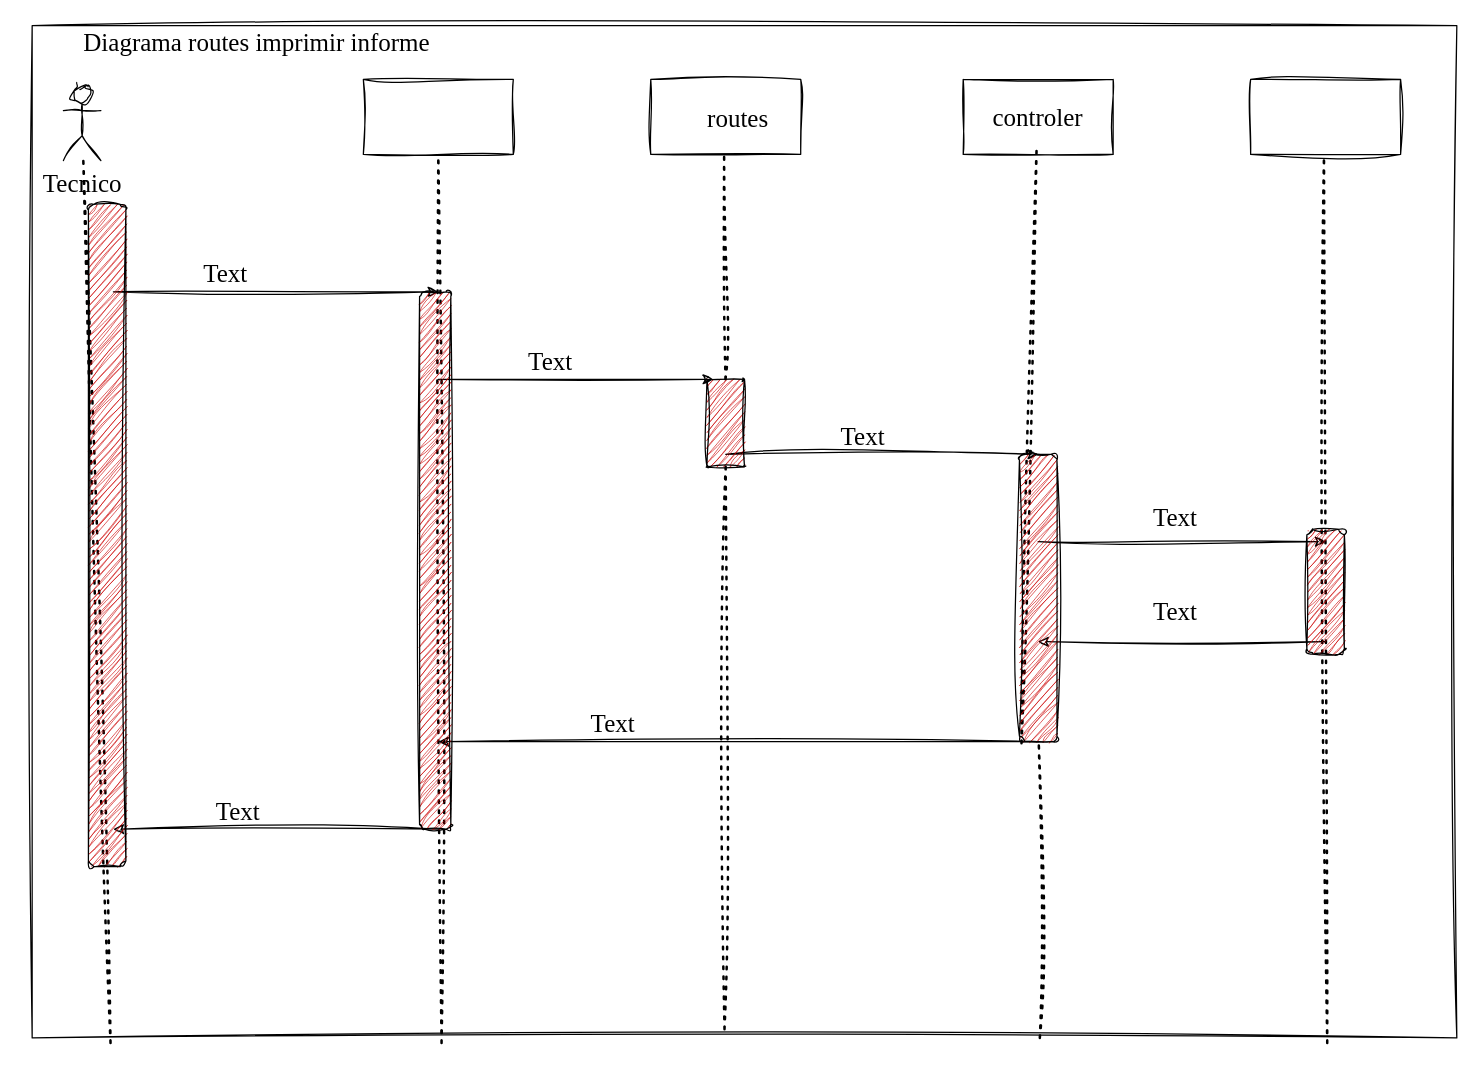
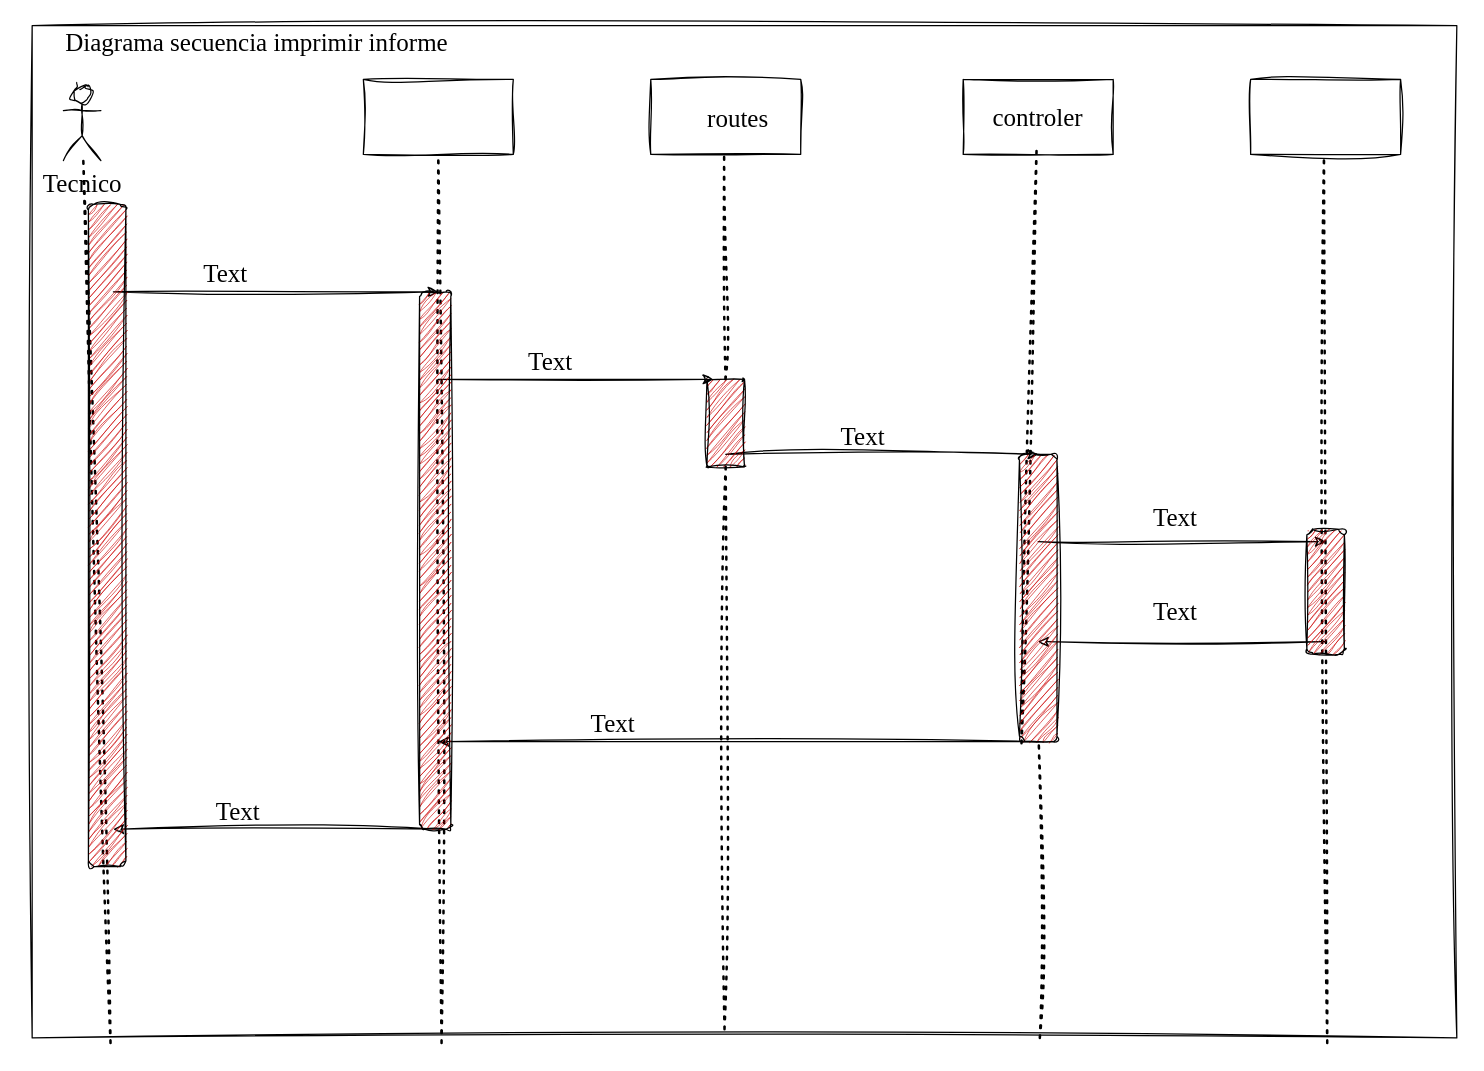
node "Diagrama routes imprimir informe": label "Diagrama routes imprimir informe" -> "Diagrama secuencia imprimir informe"
